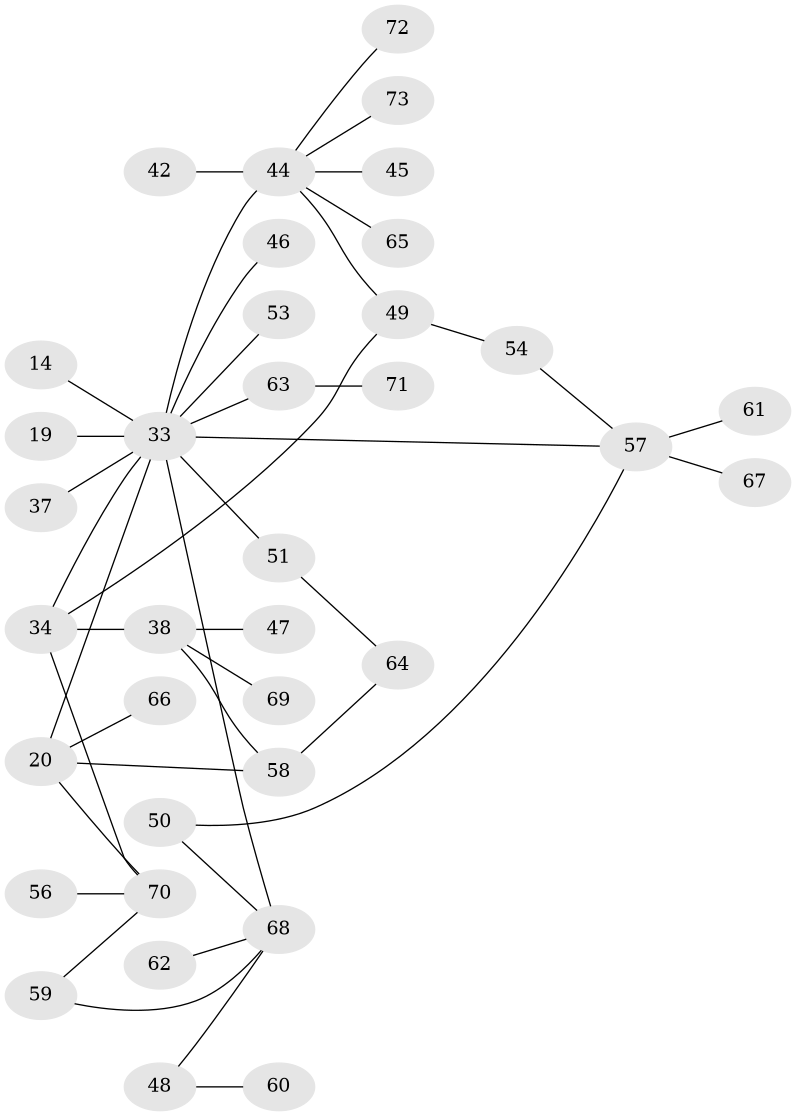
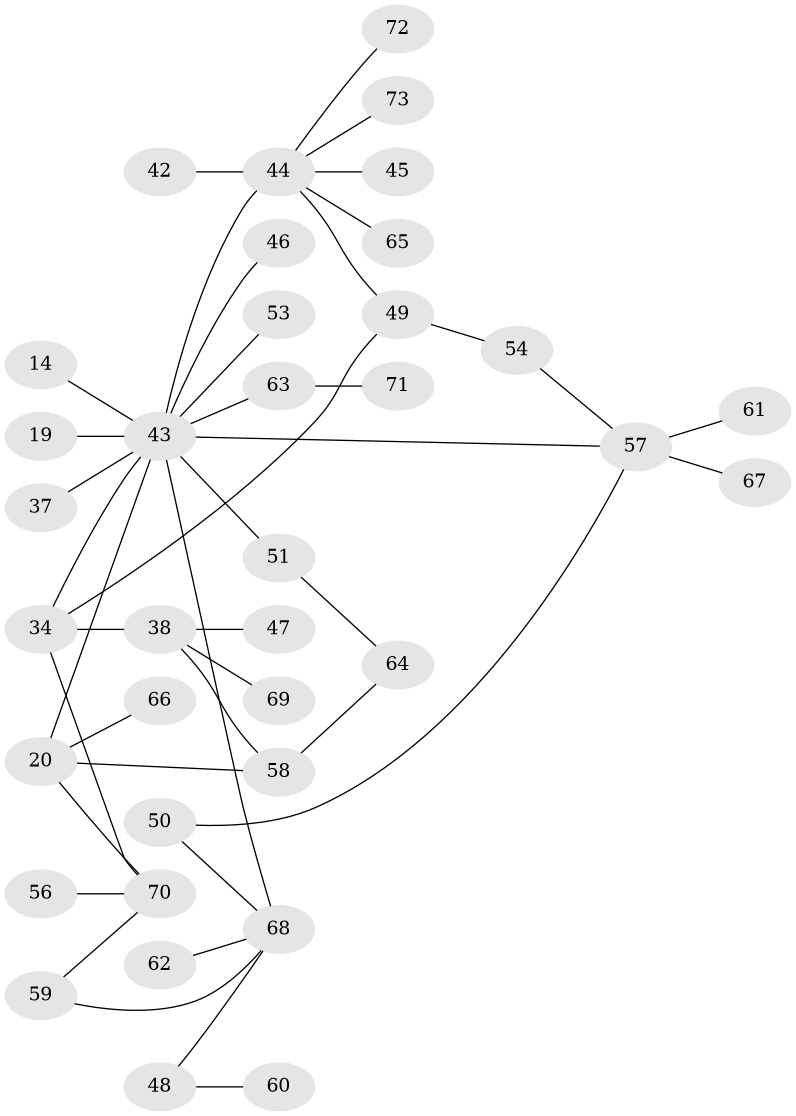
node "33": label "33" -> "43"
